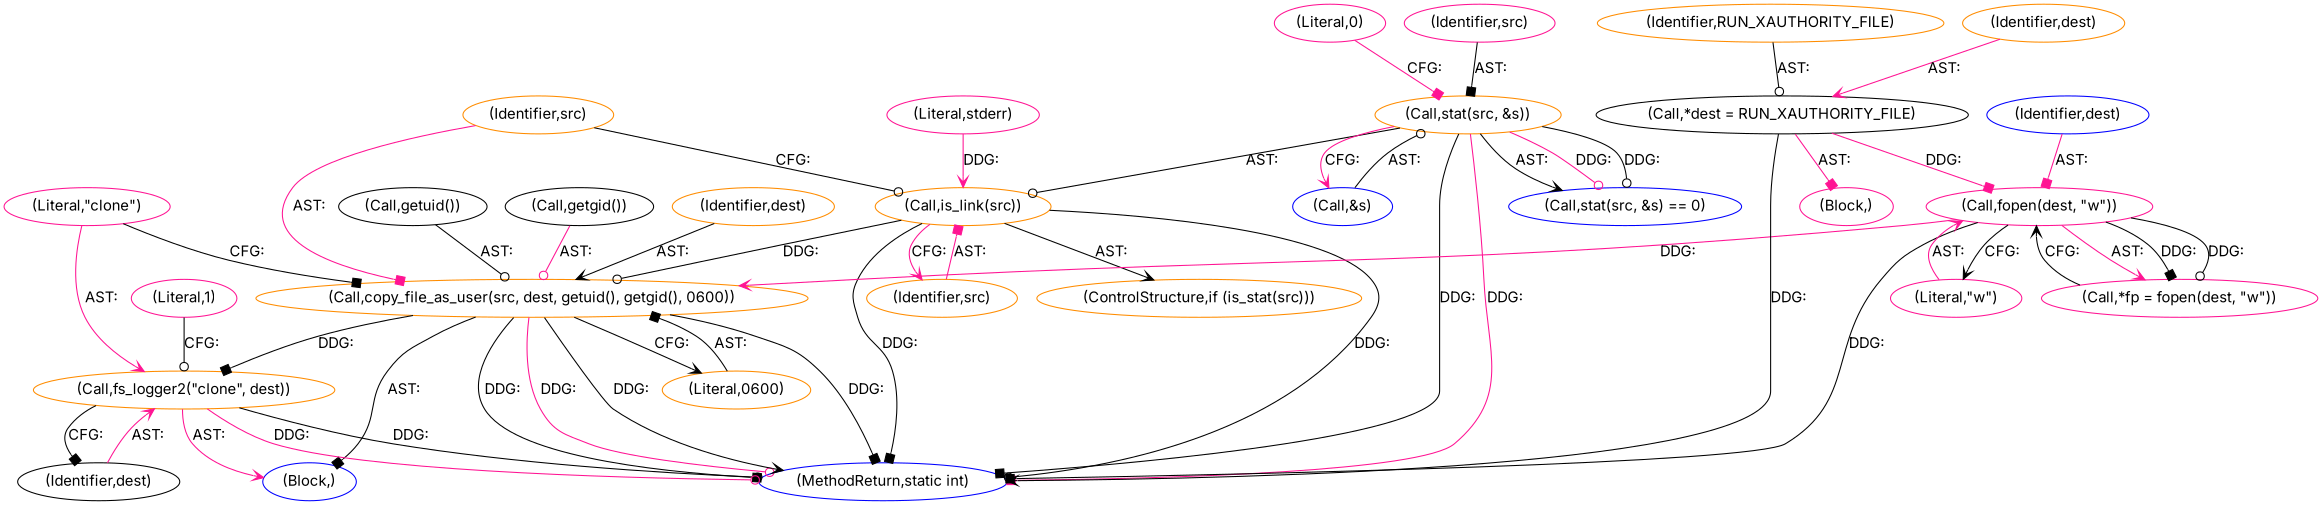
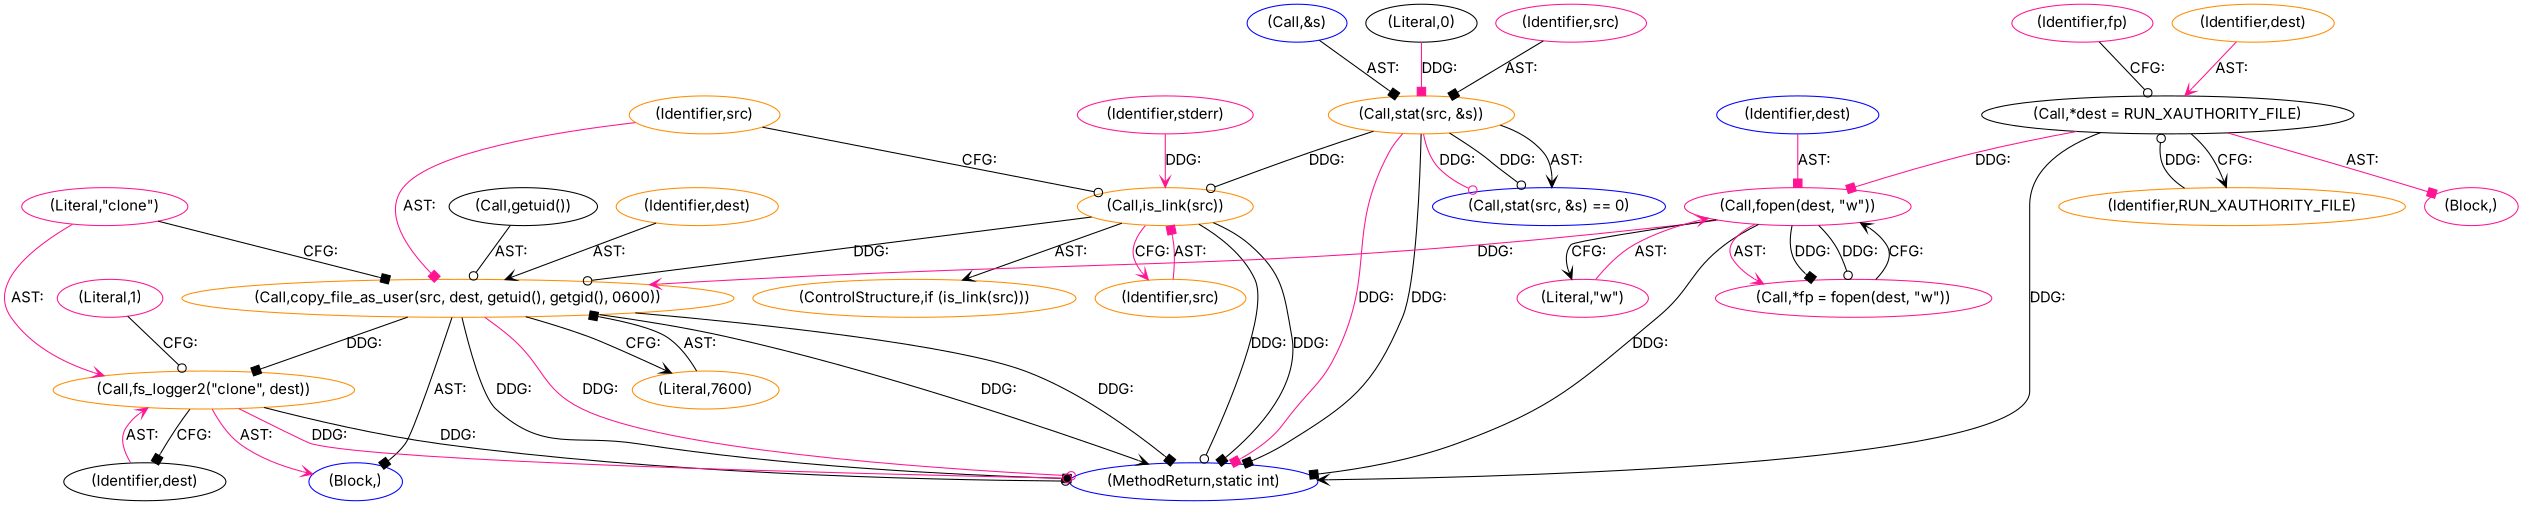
node "(Literal,0)": color deeppink -> black
node "(Identifier,fp)": added
edge "(Literal,0)" -> "(Call,stat(src, &s))": label "CFG: " -> "DDG: "
edge "(Identifier,RUN_XAUTHORITY_FILE)" -> "(Call,*dest = RUN_XAUTHORITY_FILE)": label "AST: " -> "DDG: "
node "(Literal,stderr)": label "(Literal,stderr)" -> "(Identifier,stderr)"
edge "(Call,stat(src, &s))" -> "(Call,&s)": removed, label "CFG:"
edge "(Call,*dest = RUN_XAUTHORITY_FILE)" -> "(Identifier,RUN_XAUTHORITY_FILE)": added, label "CFG:"
edge "(Call,&s)" -> "(Call,stat(src, &s))": arrowhead odot -> box
edge "(Call,stat(src, &s))" -> "(Call,is_link(src))": label "AST: " -> "DDG: "
node "(Call,getgid())": removed
node "(ControlStructure,if (is_stat(src)))": label "(ControlStructure,if (is_stat(src)))" -> "(ControlStructure,if (is_link(src)))"
node "(Literal,0600)": label "(Literal,0600)" -> "(Literal,7600)"
